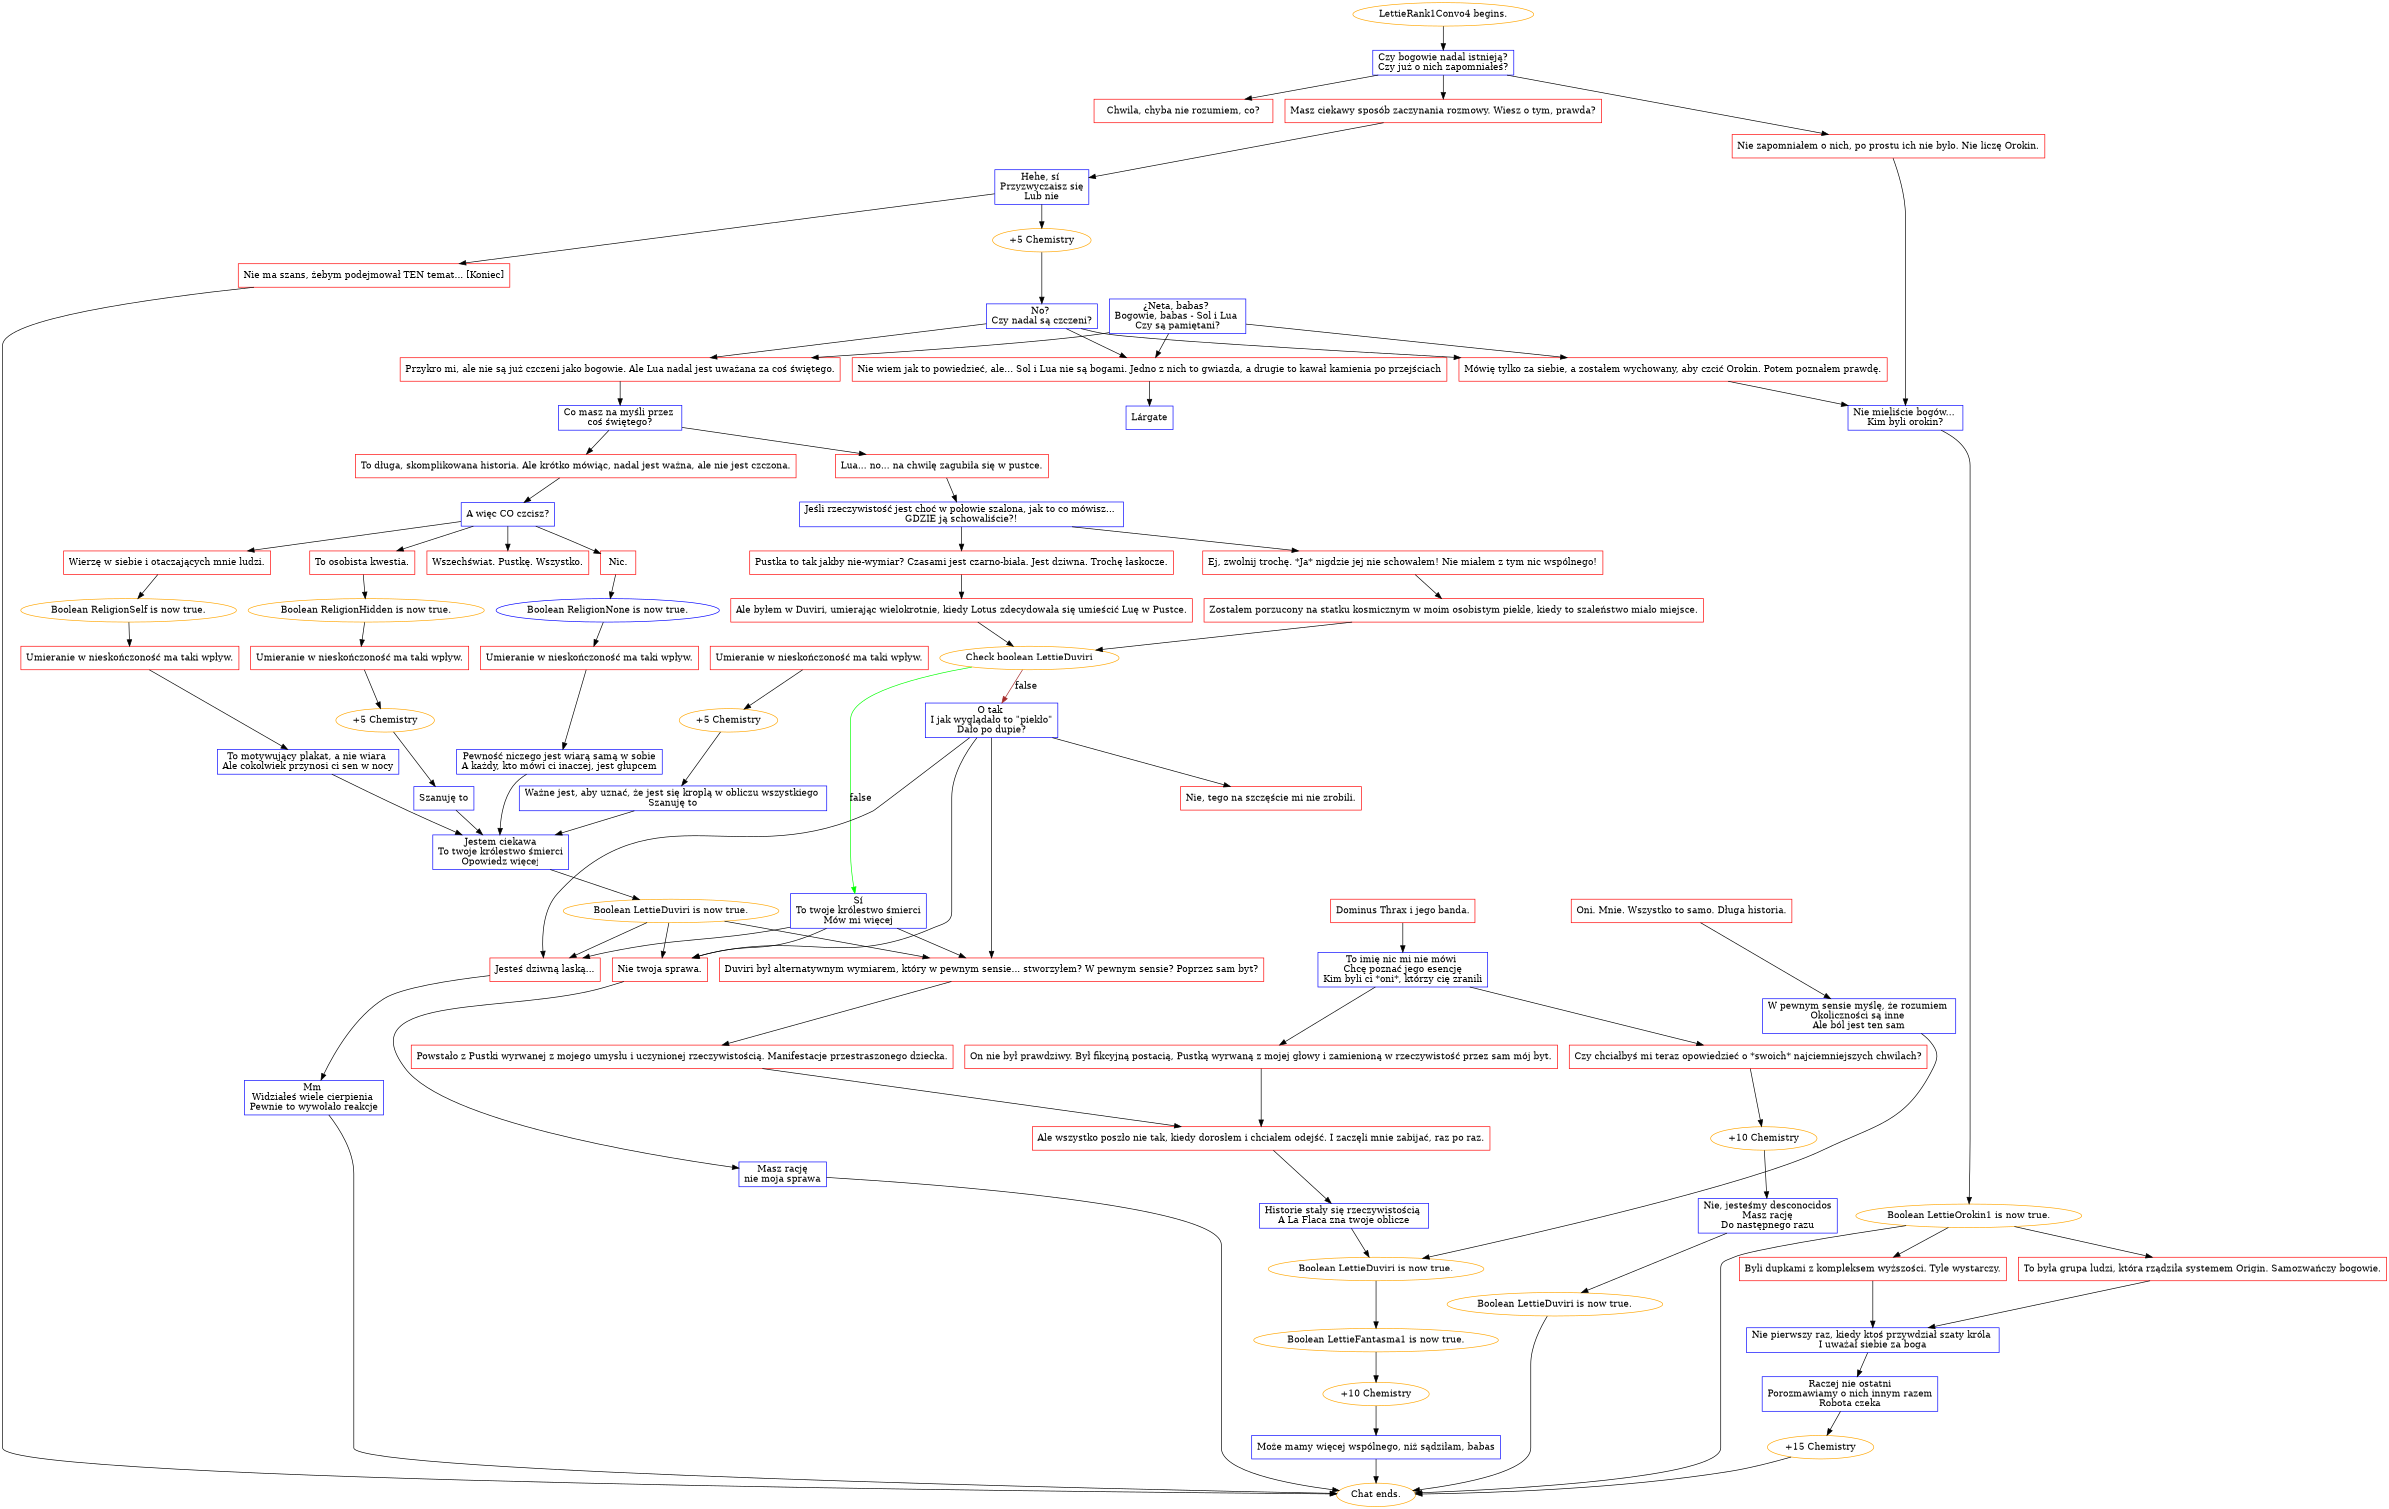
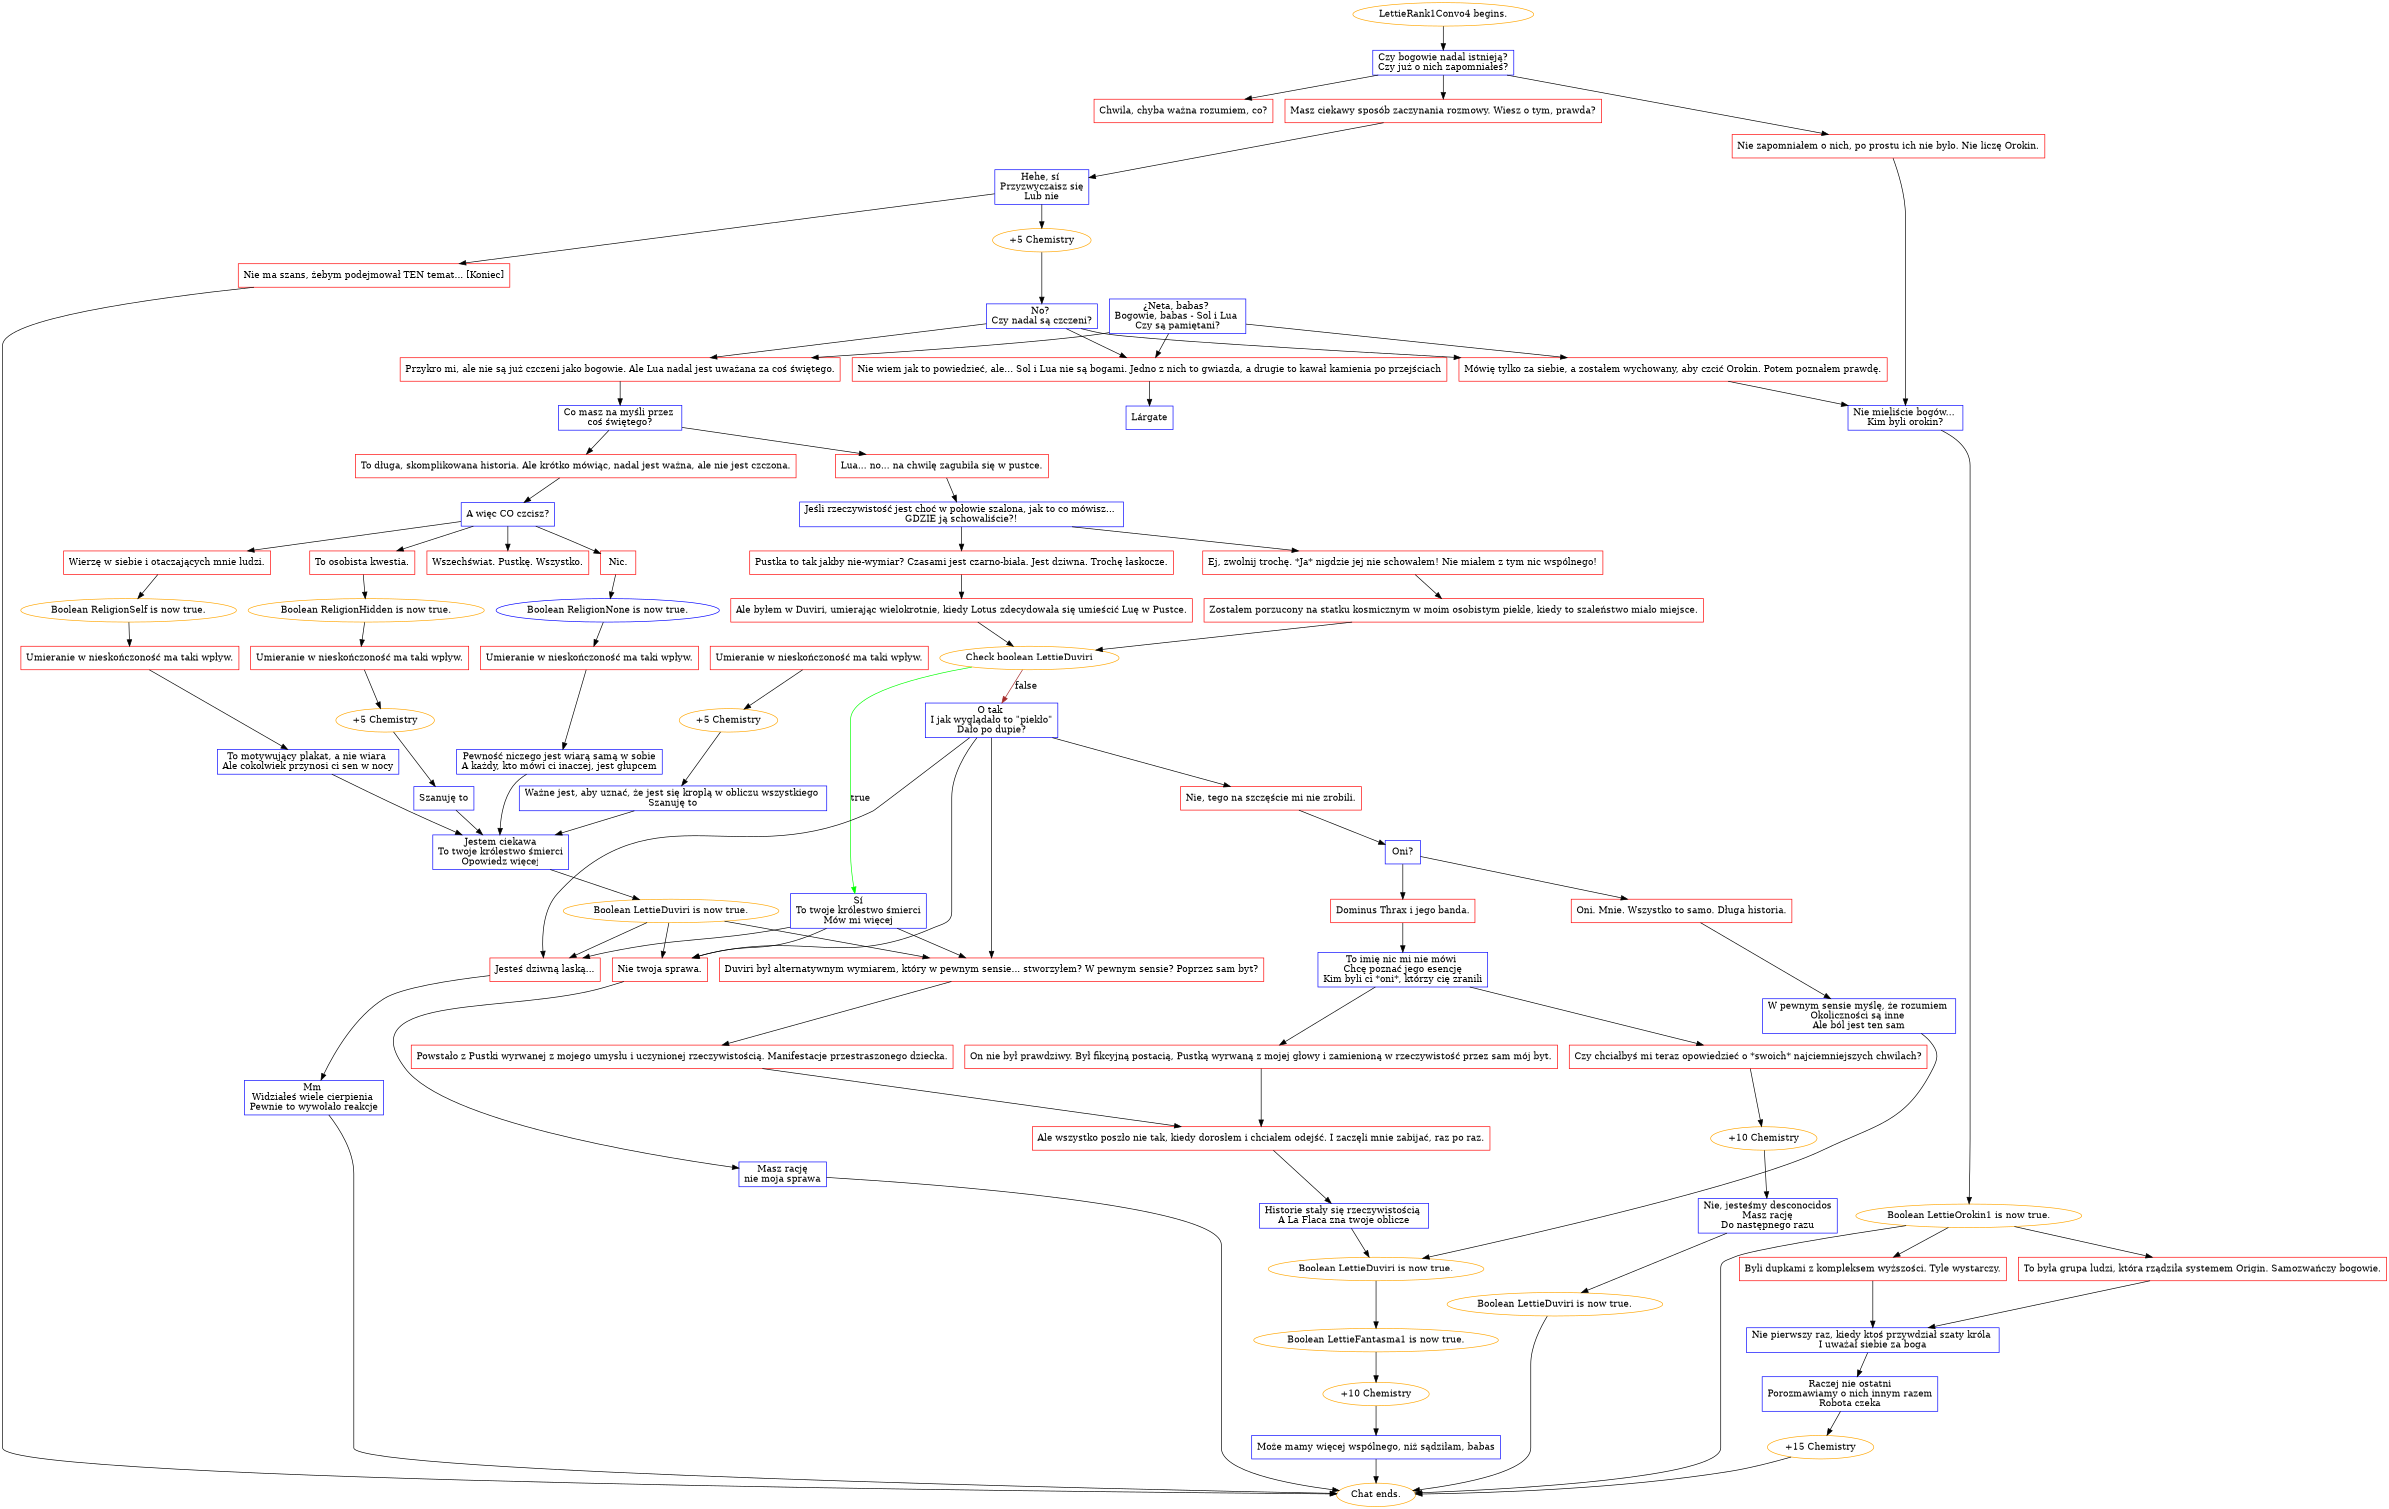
node "Chwila, chyba nie rozumiem, co?": label "Chwila, chyba nie rozumiem, co?" -> "Chwila, chyba ważna rozumiem, co?"
edge "Check boolean LettieDuviri" -> "Sí To twoje królestwo śmierci Mów mi więcej": label "false" -> "true"
node "Oni?": added
